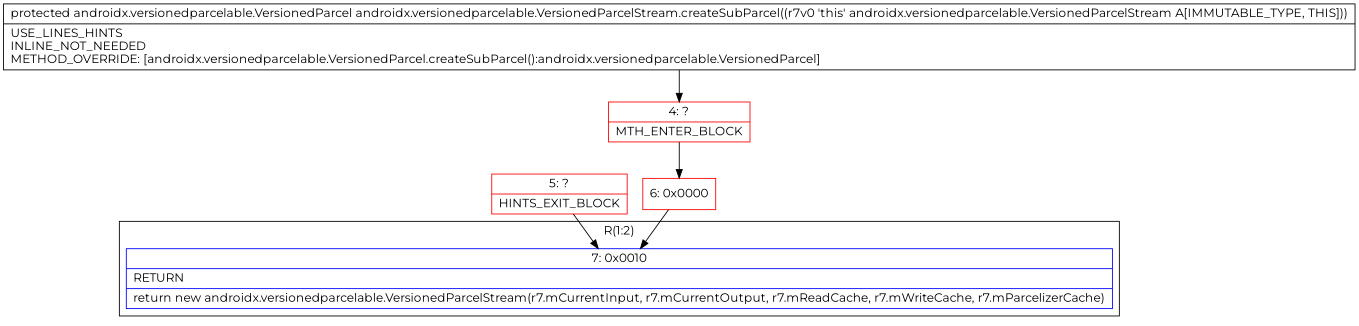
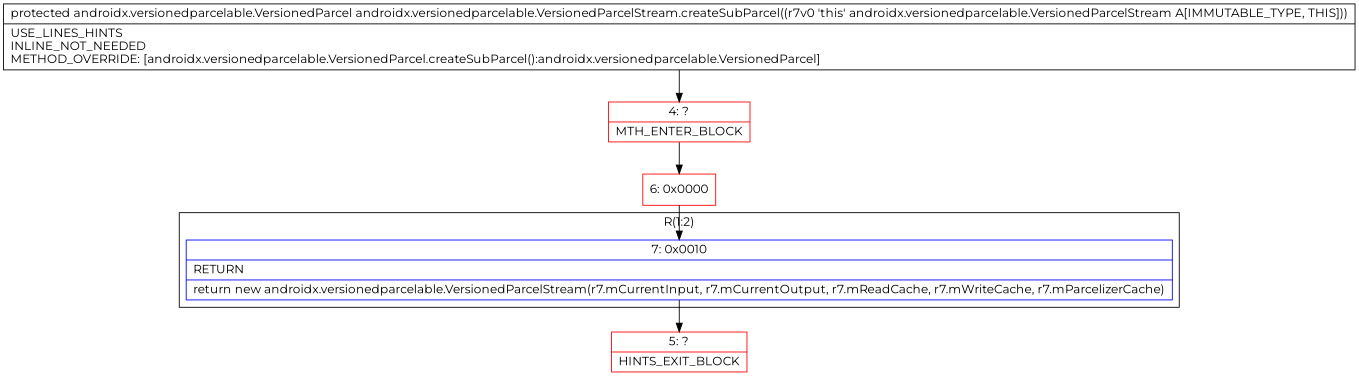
edge "5: ?" -> "7: 0x0010": reversed
